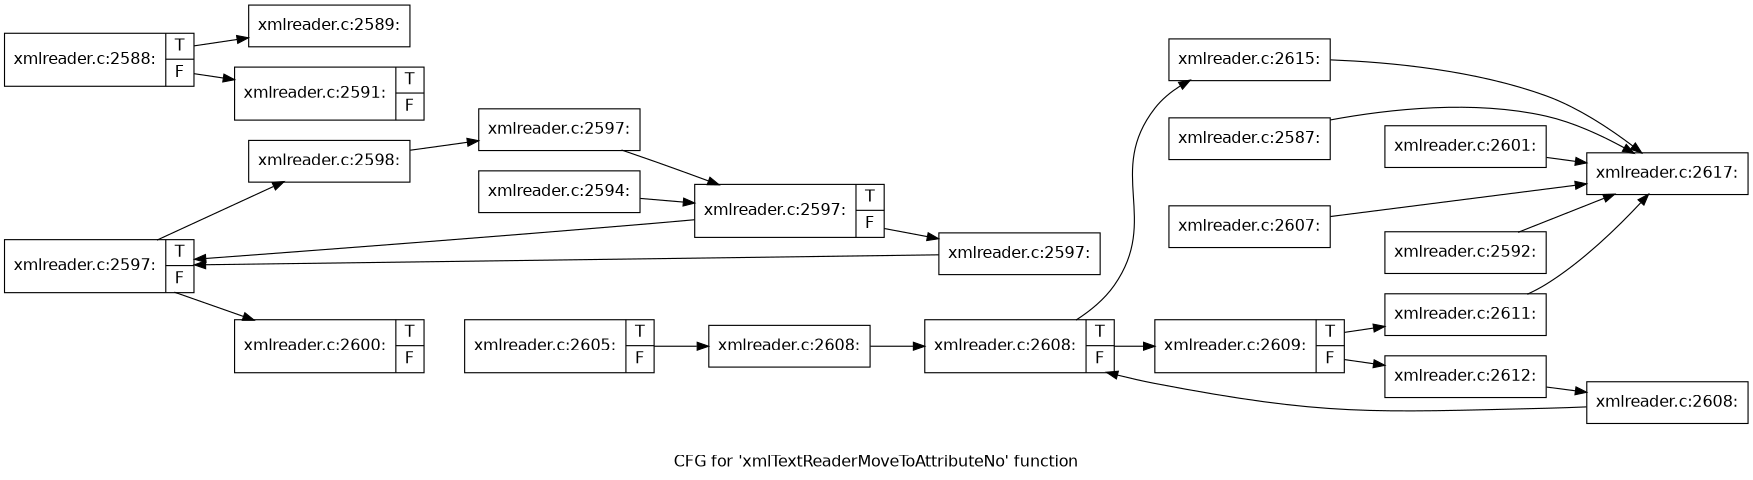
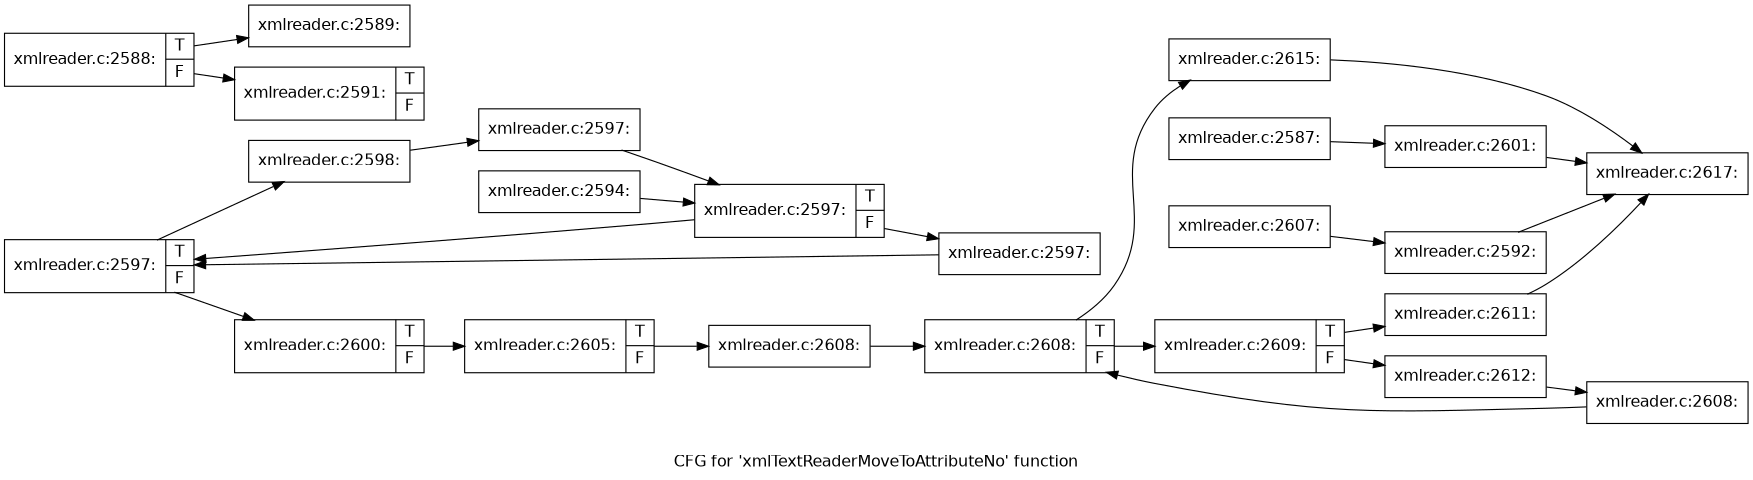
edge "xmlreader.c:2587:" -> "xmlreader.c:2617:": now "xmlreader.c:2587:" -> "xmlreader.c:2601:"
edge "xmlreader.c:2607:" -> "xmlreader.c:2617:": now "xmlreader.c:2607:" -> "xmlreader.c:2592:"
edge "xmlreader.c:2600:" -> "xmlreader.c:2605:": added
